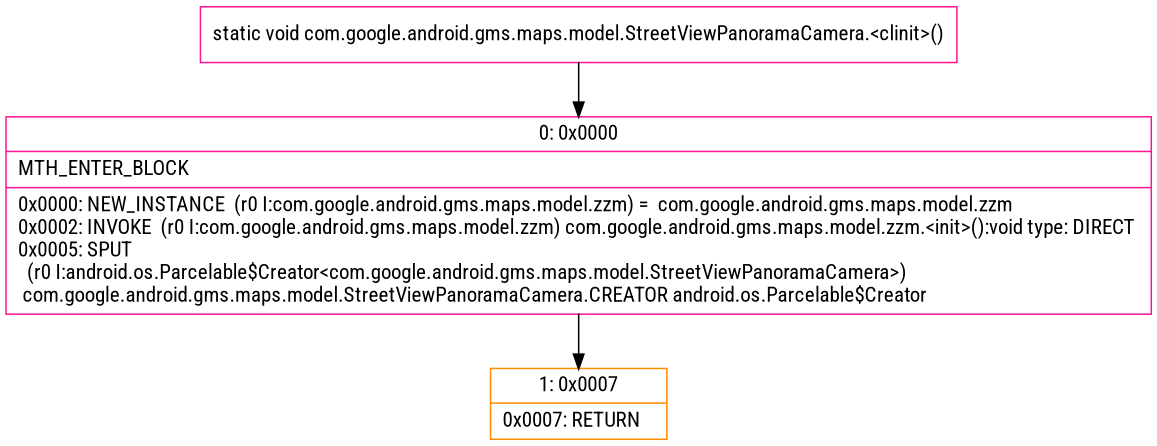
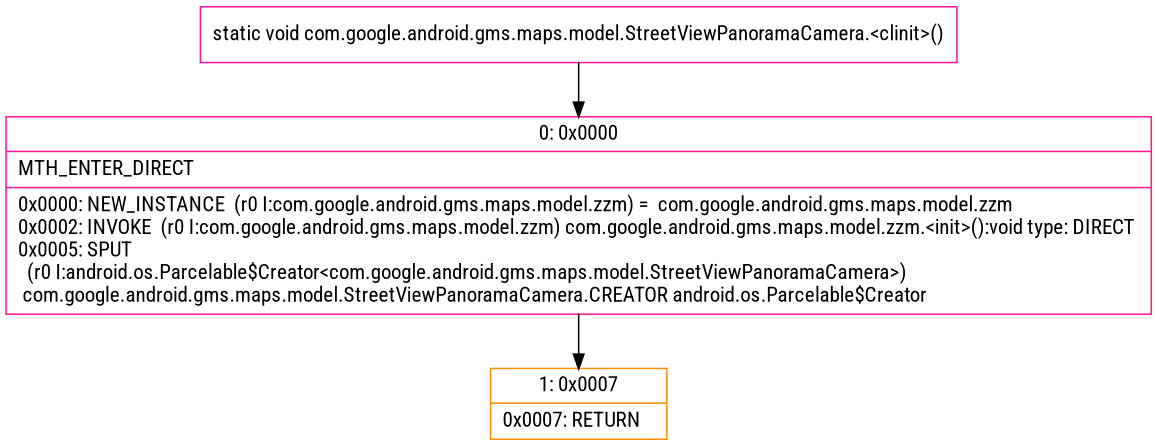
node "0: 0x0000": text "MTH_ENTER_BLOCK" -> "MTH_ENTER_DIRECT"
